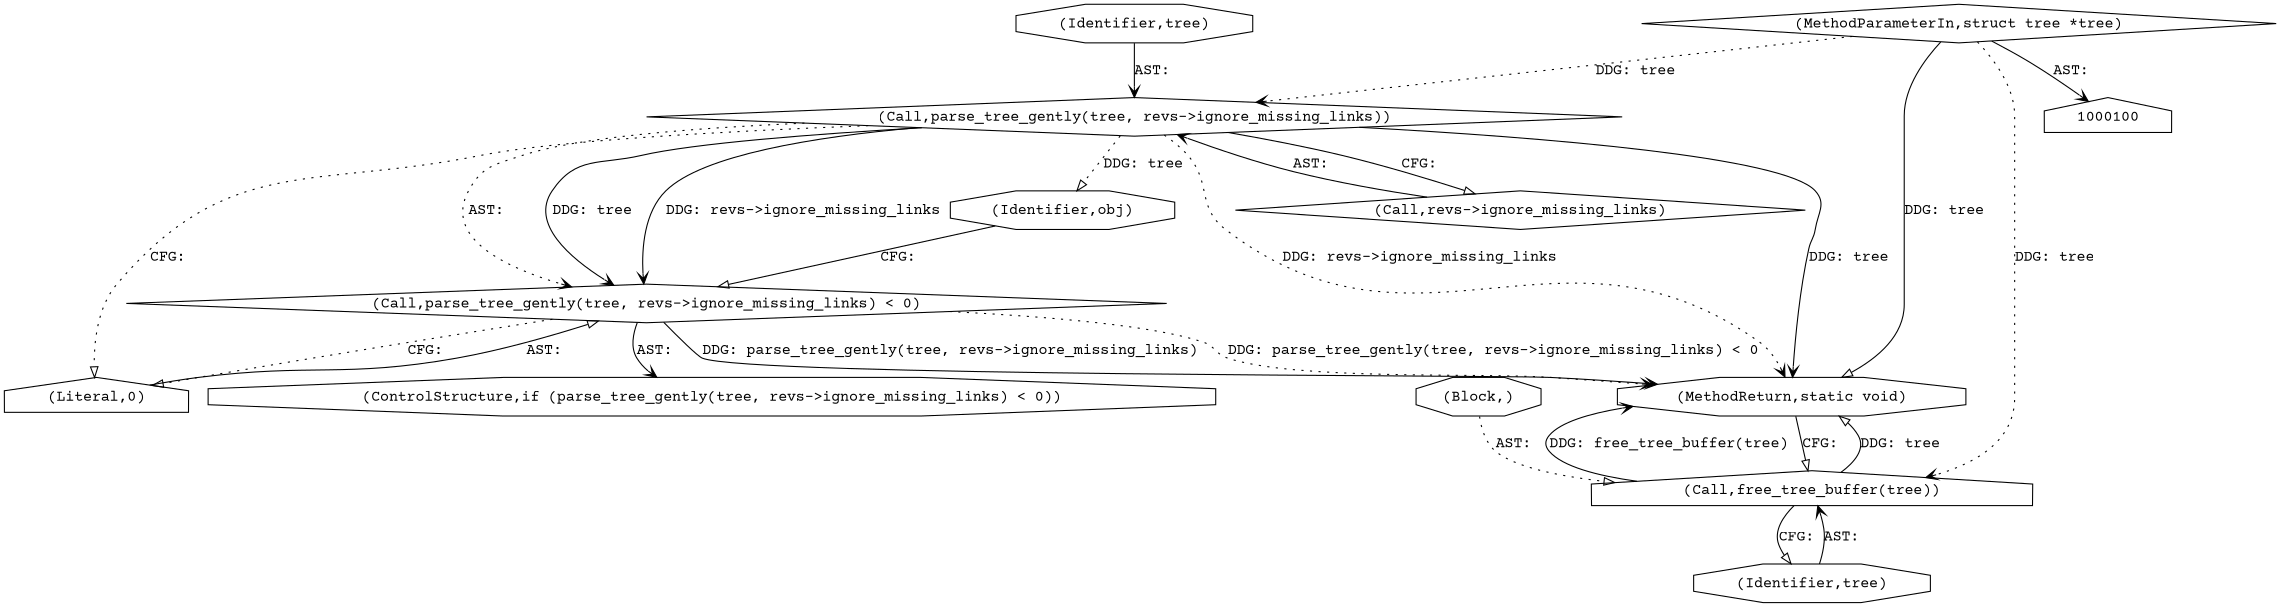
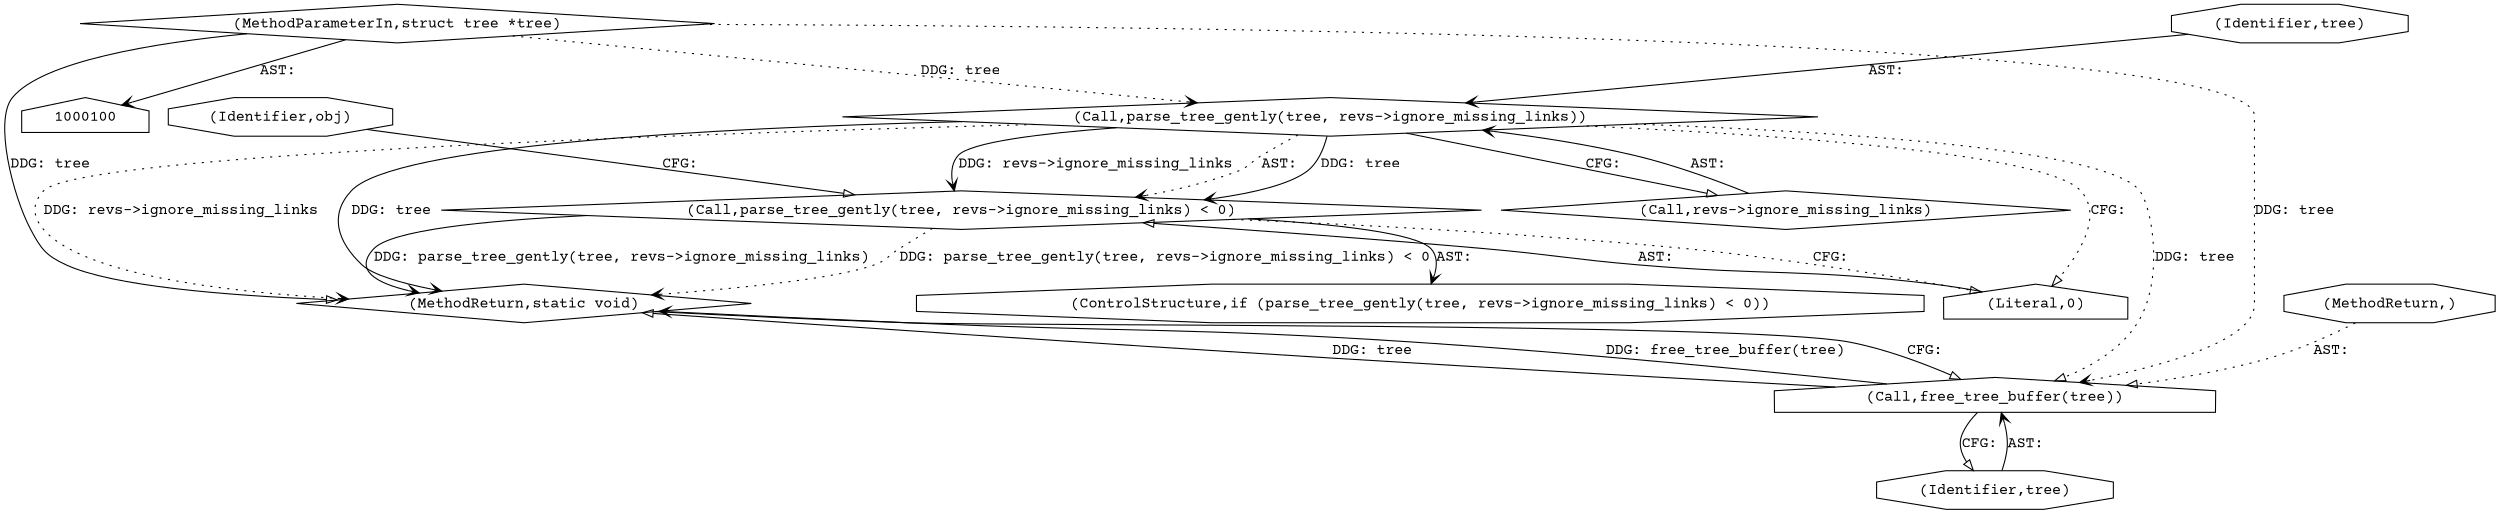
edge "(Call,parse_tree_gently(tree, revs->ignore_missing_links))" -> "(Identifier,obj)": now "(Call,parse_tree_gently(tree, revs->ignore_missing_links))" -> "(Call,free_tree_buffer(tree))"
node "(Block,)": label "(Block,)" -> "(MethodReturn,)"
node "(MethodReturn,static void)": shape octagon -> diamond
